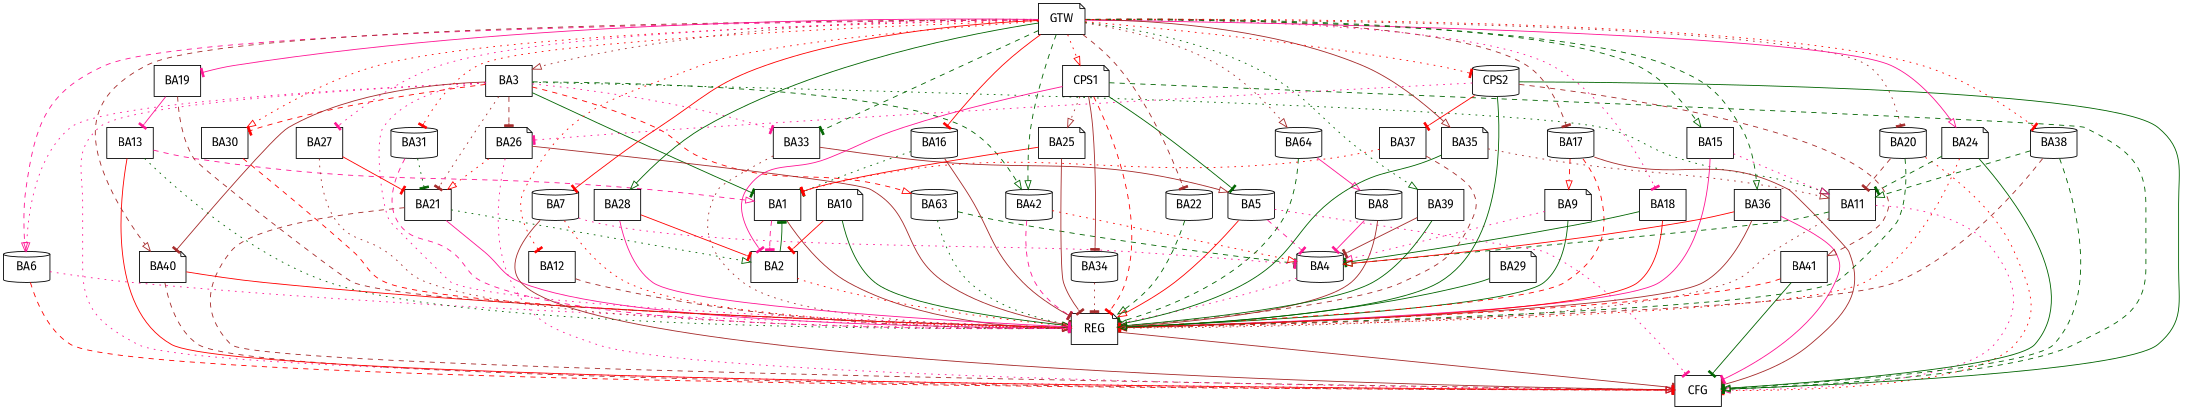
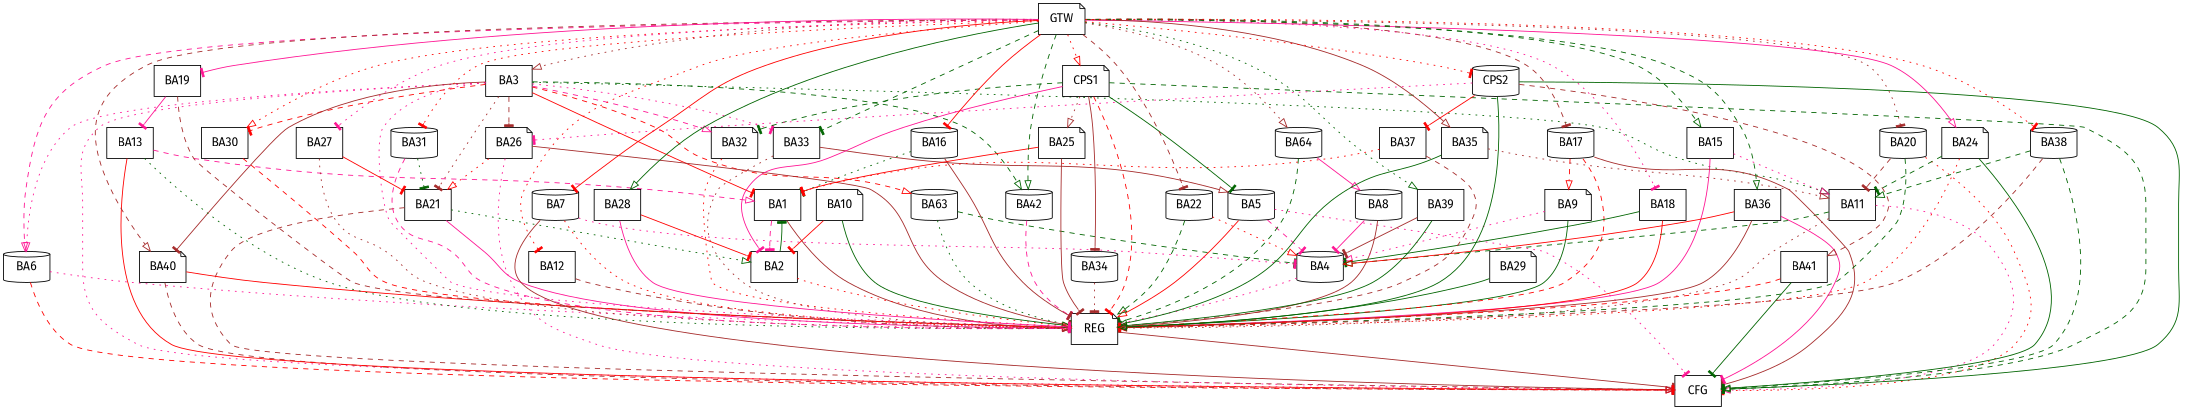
node "BA32": added
edge "BA3" -> "BA1": color darkgreen -> red
edge "BA42" -> "BA4": now "BA22" -> "BA4"
